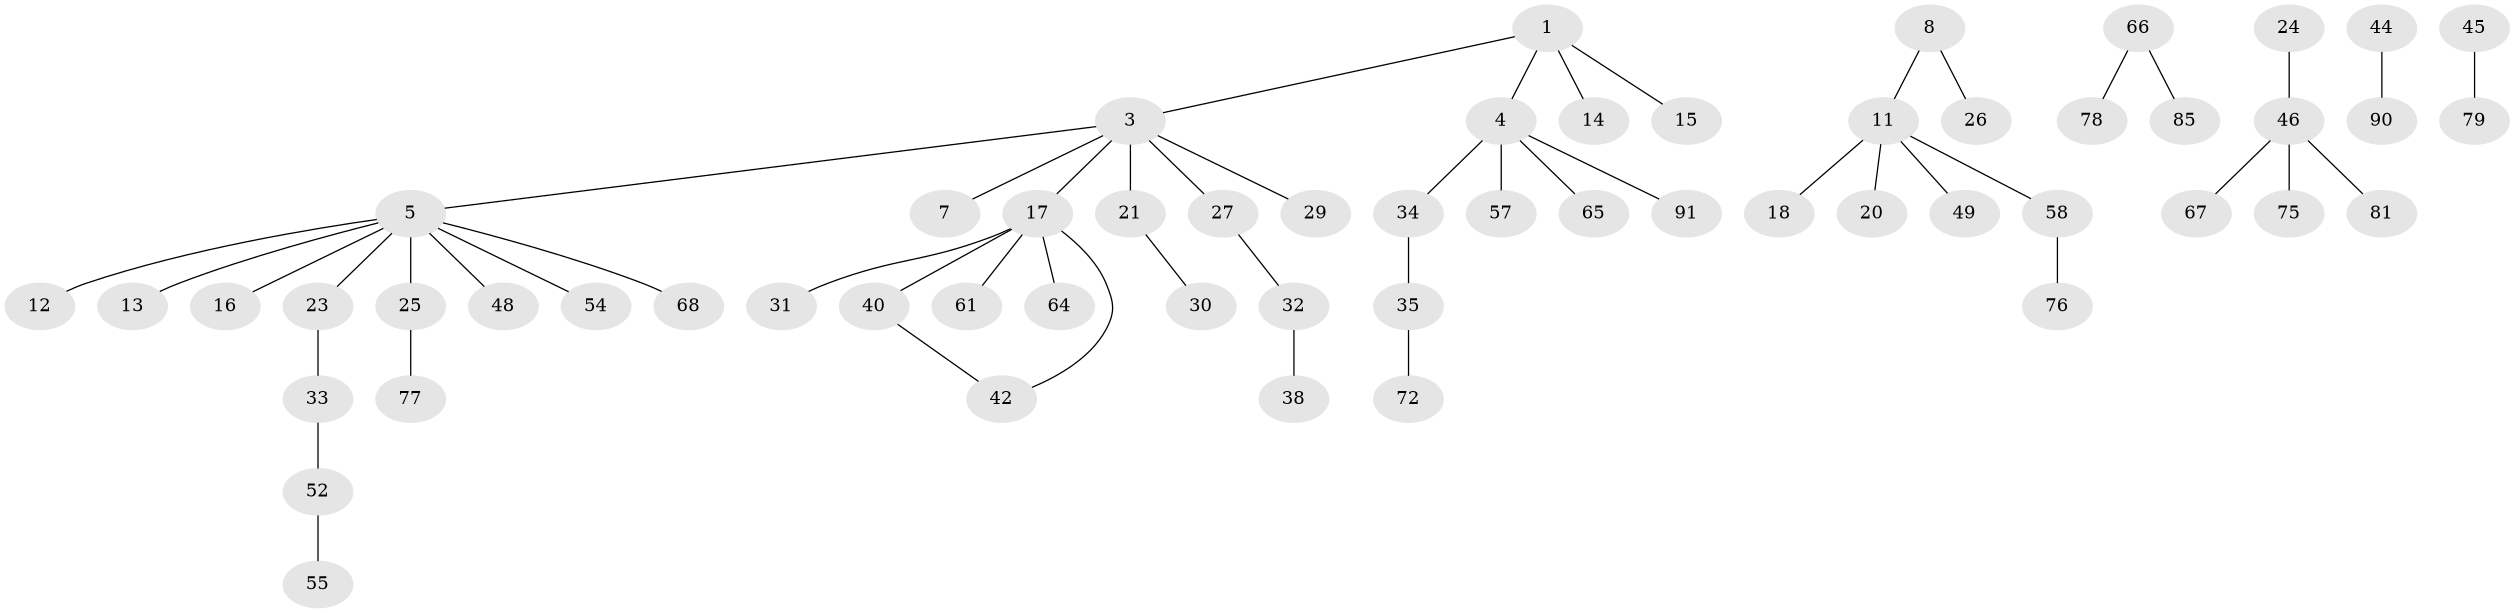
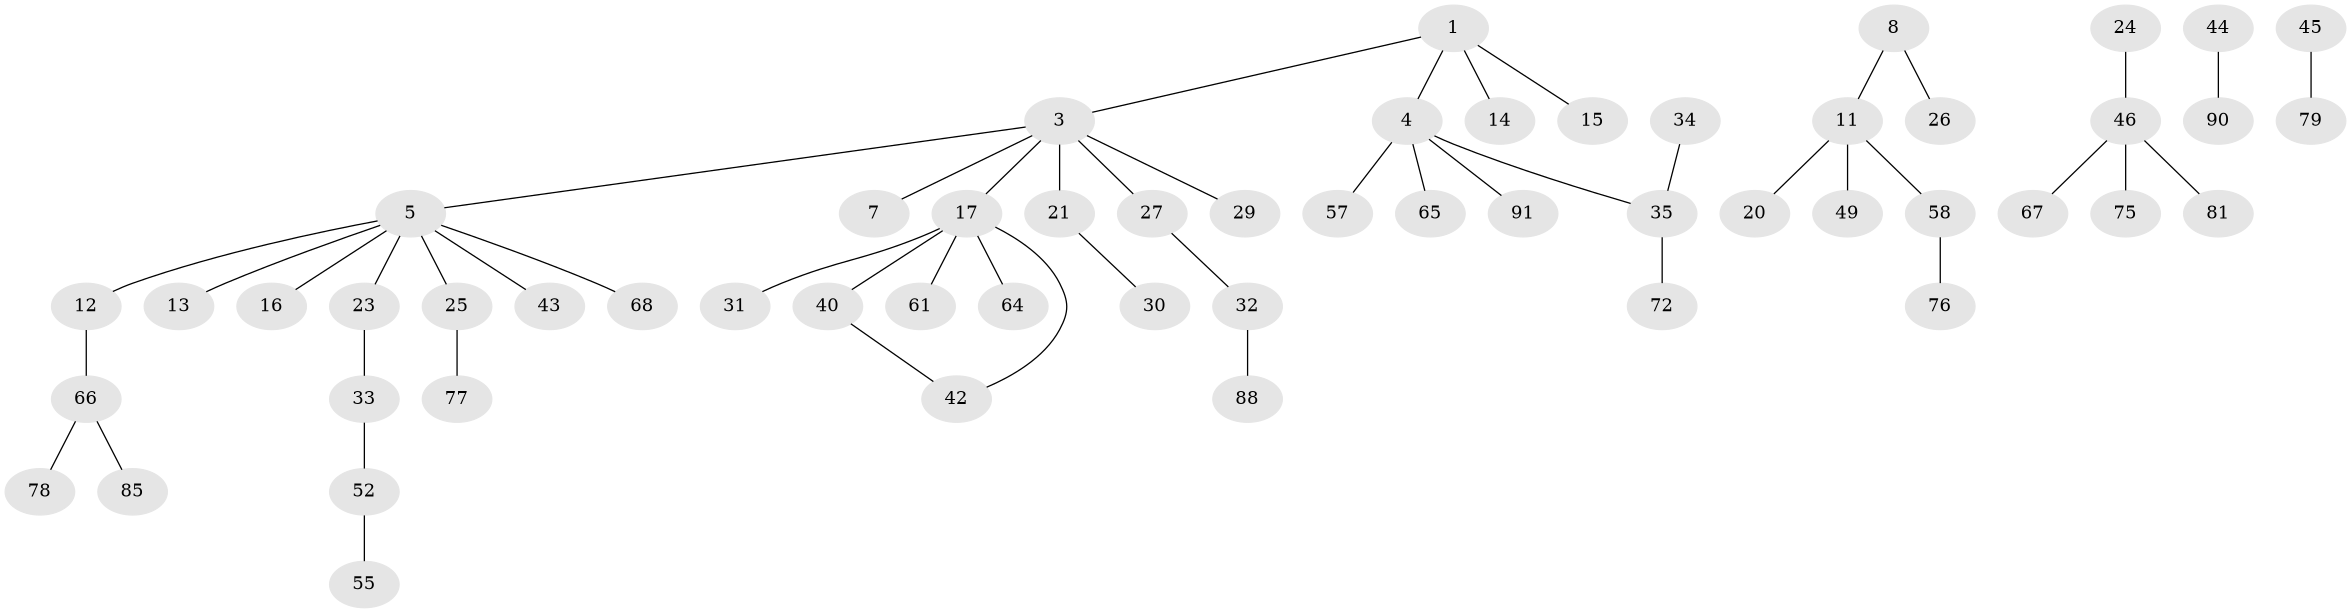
edge "4" -- "34": now "4" -- "35"
node "18": removed
node "48": label "48" -> "43"
node "54": removed
edge "12" -- "66": added
node "38": label "38" -> "88"
